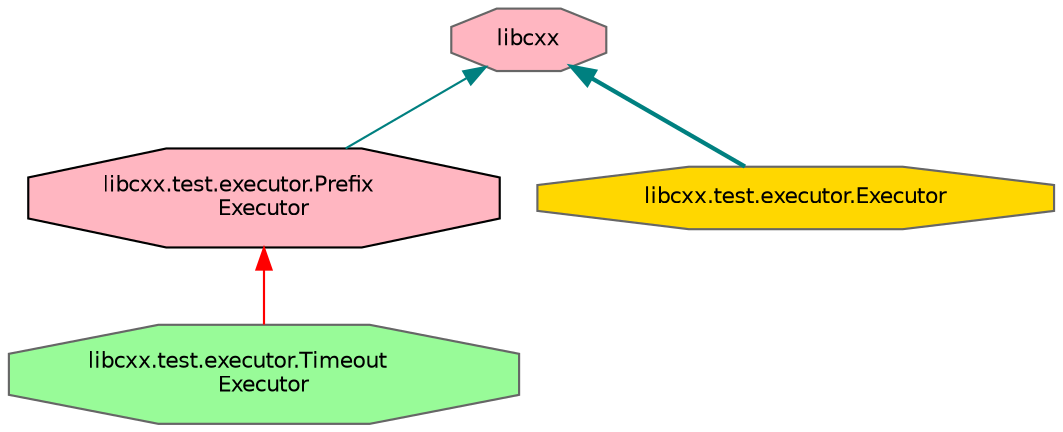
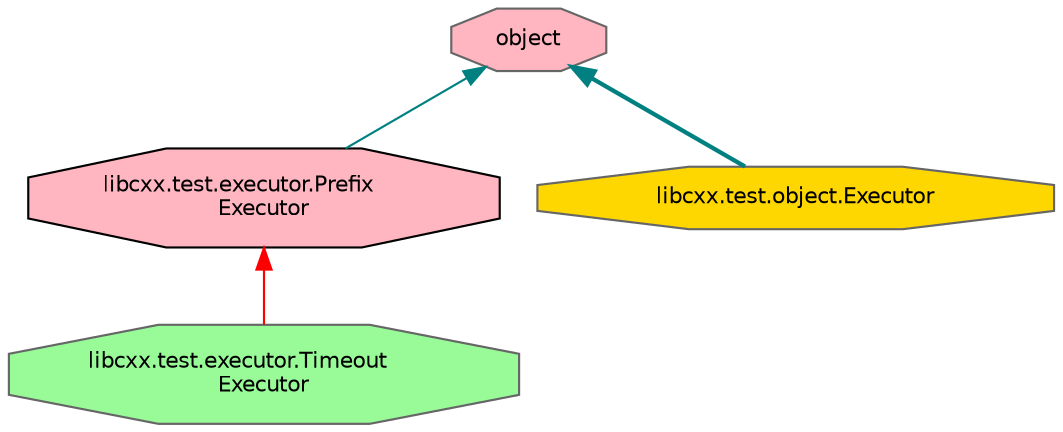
node "libcxx": label "libcxx" -> "object"
node "libcxx.test.executor.Executor": label "libcxx.test.executor.Executor" -> "libcxx.test.object.Executor"
